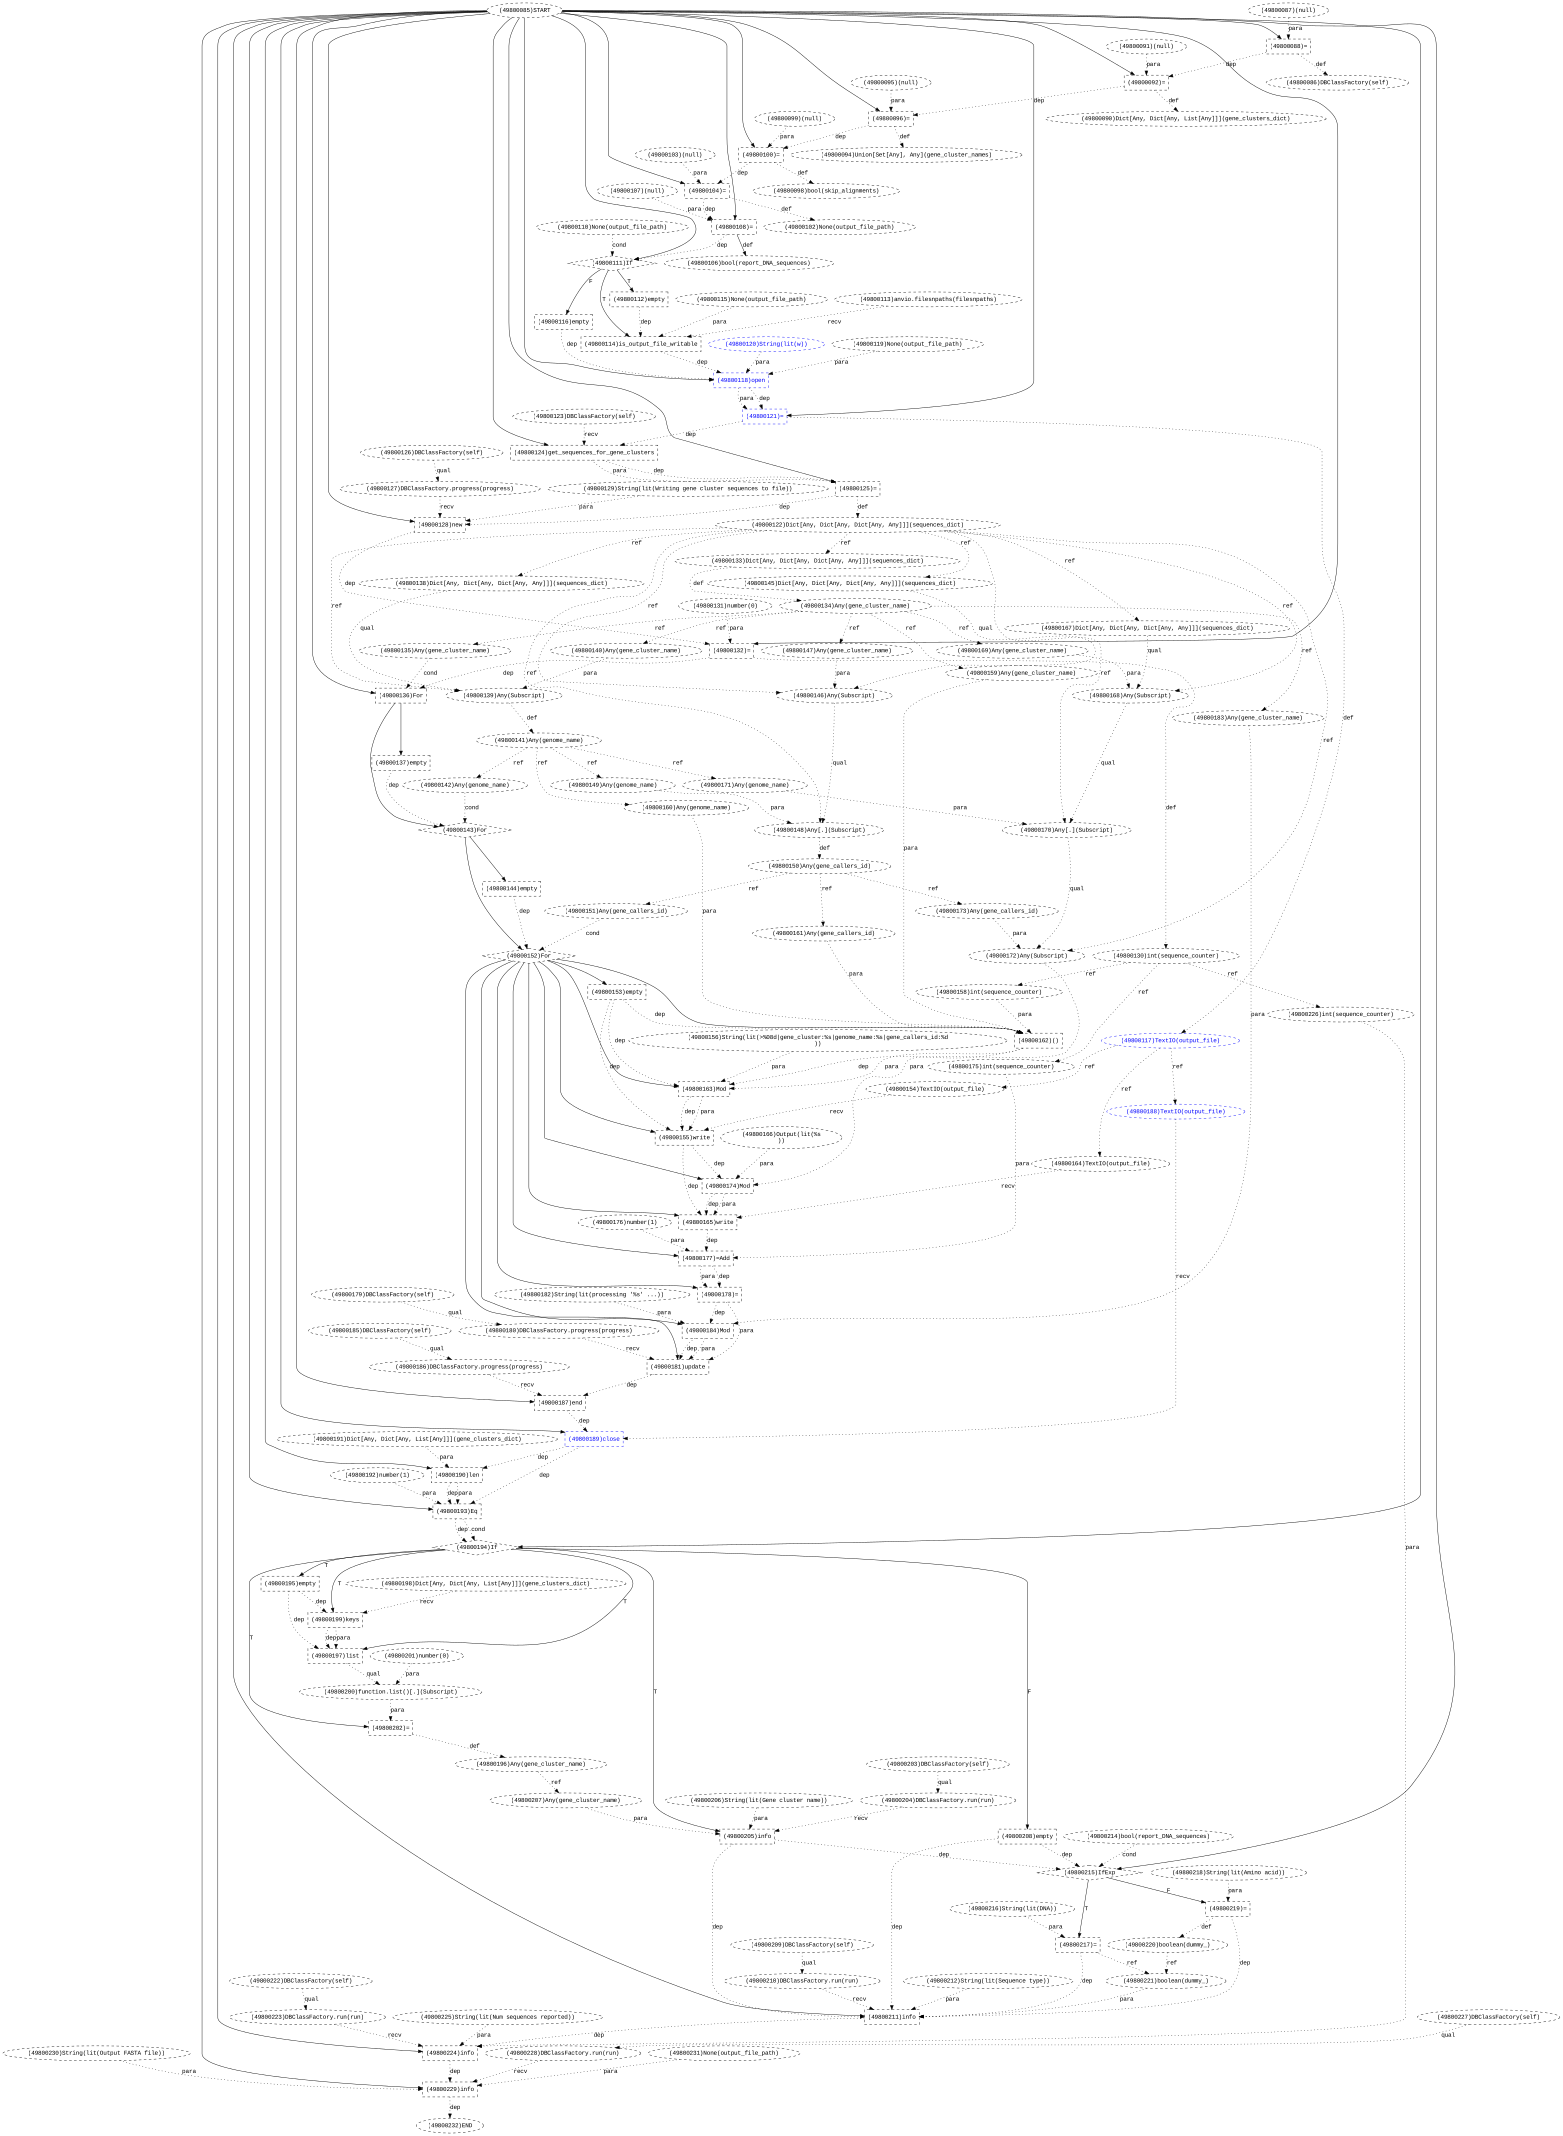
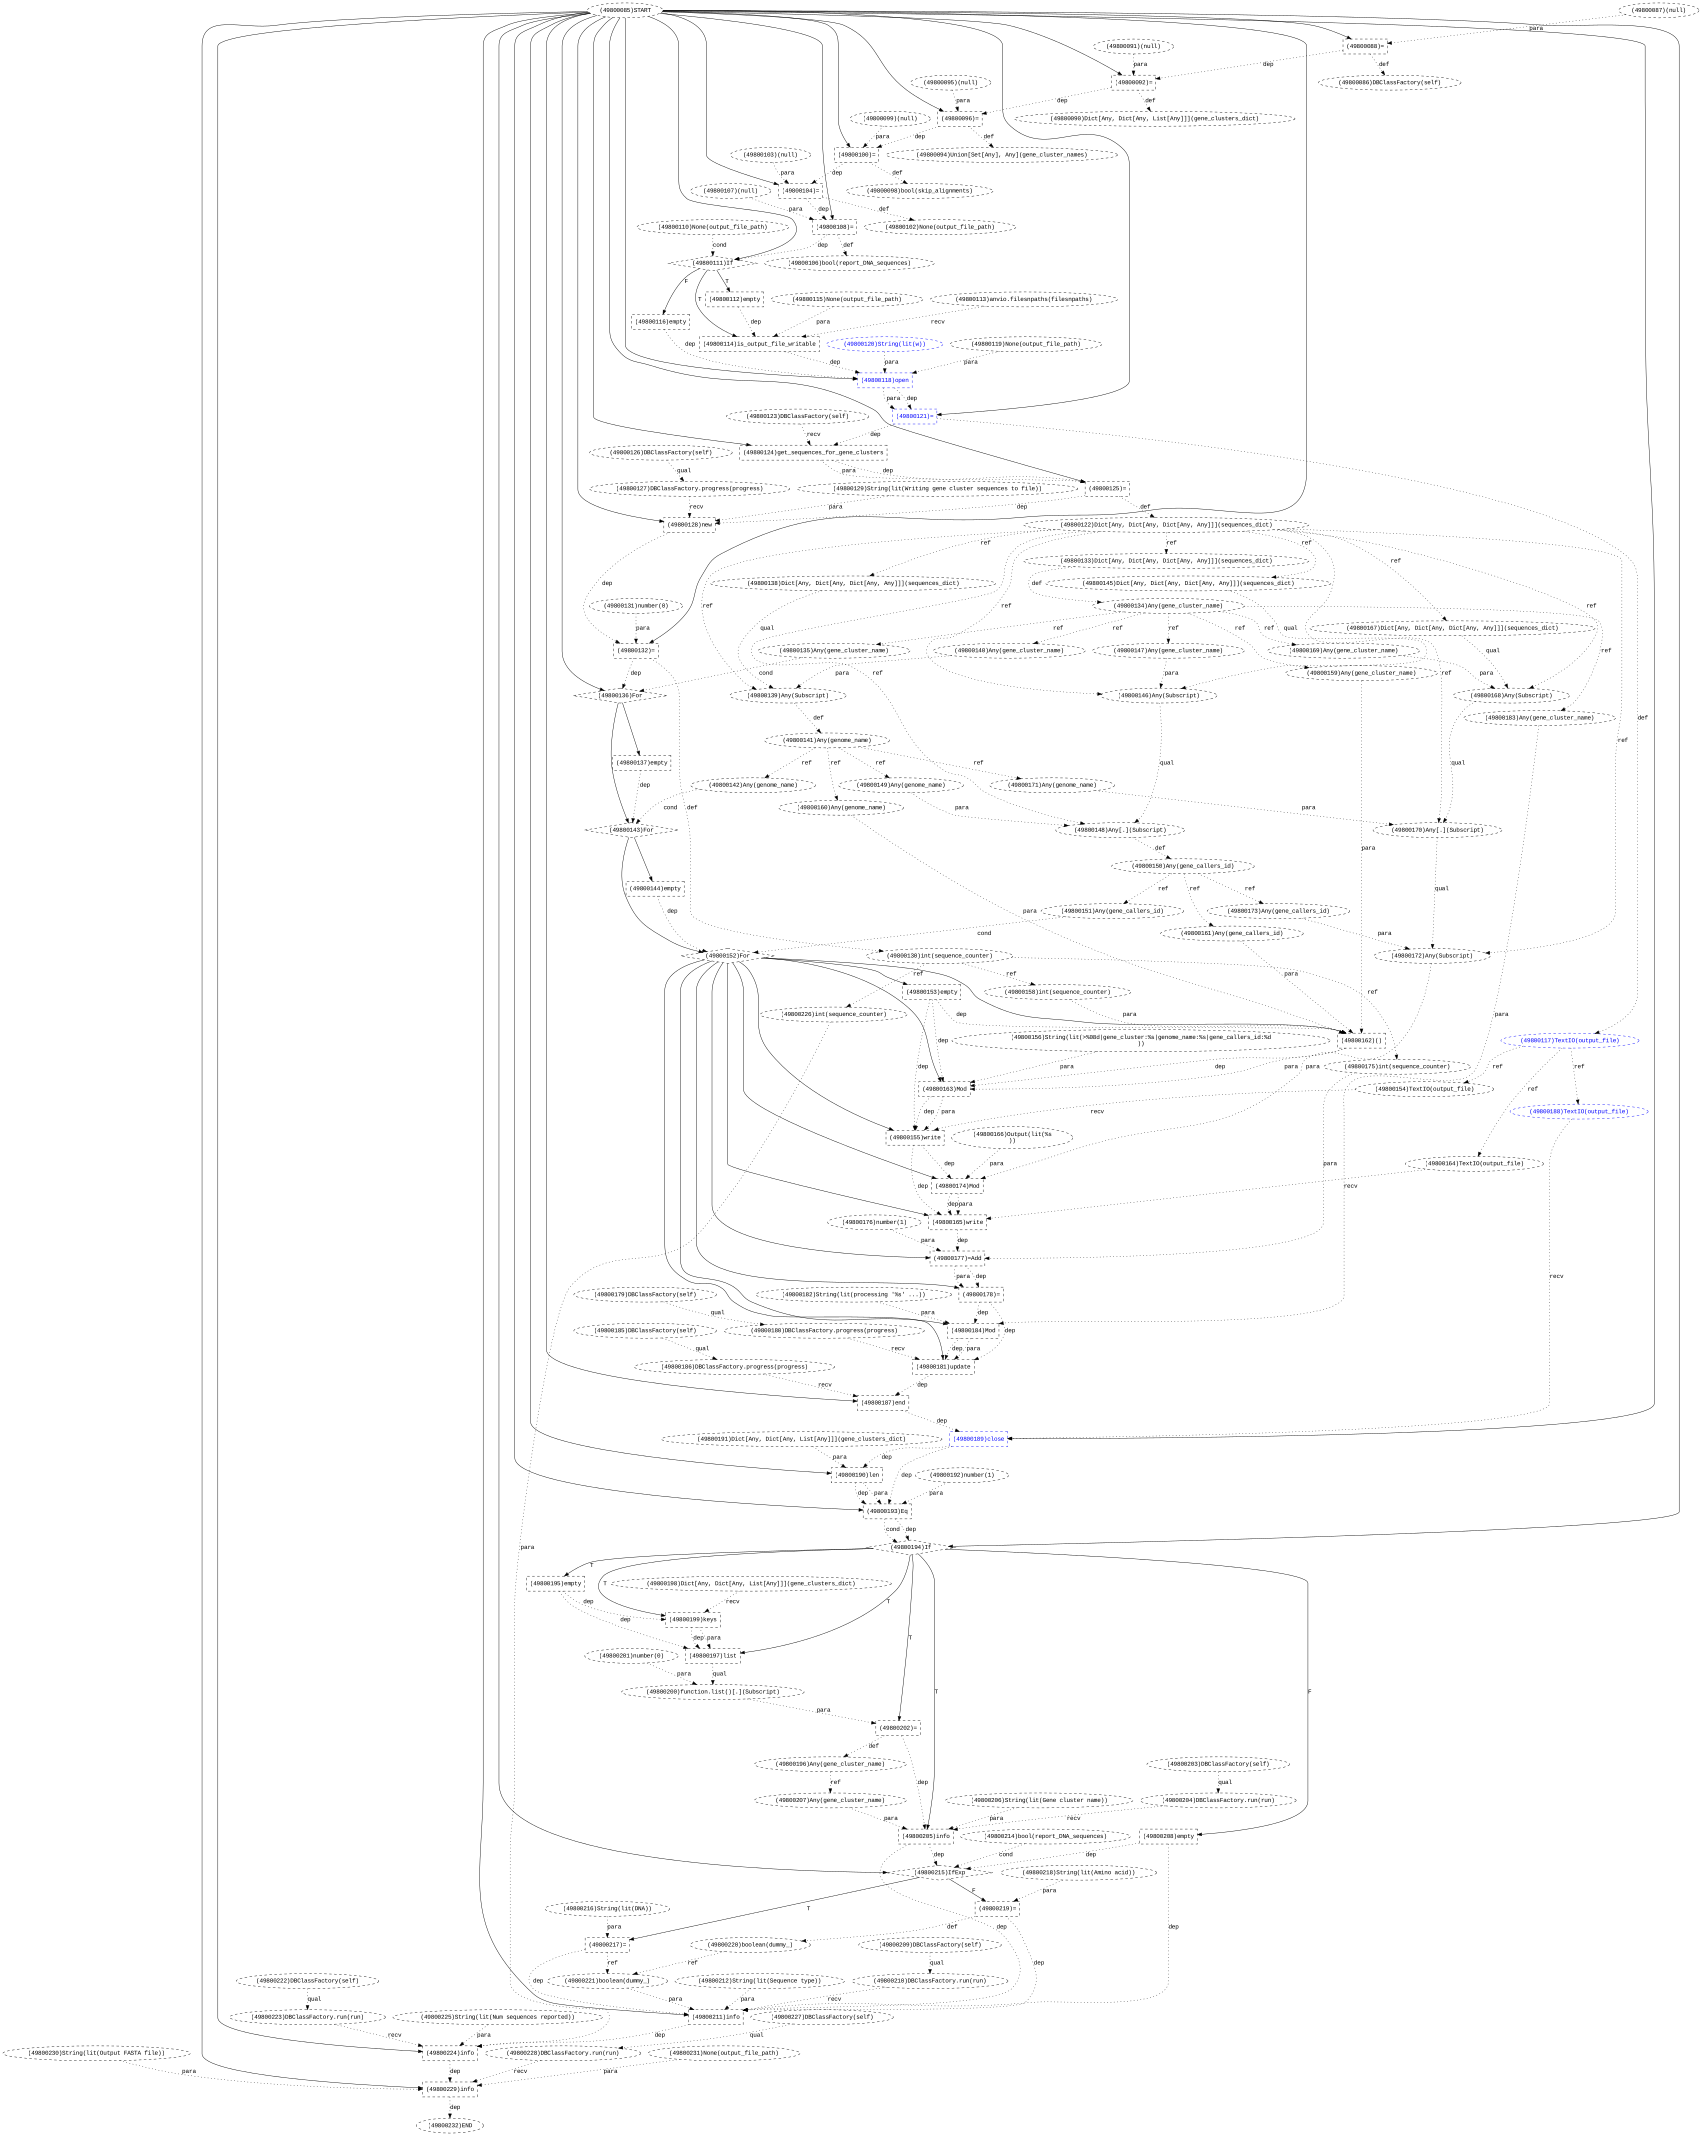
edge "(49800108)=" -> "(49800106)bool(report_DNA_sequences)": style solid -> dotted
node "(49800136)For": shape box -> diamond
edge "(49800178)=" -> "(49800181)update": label "para" -> "dep"
edge "(49800202)=" -> "(49800205)info": added, label "dep"
